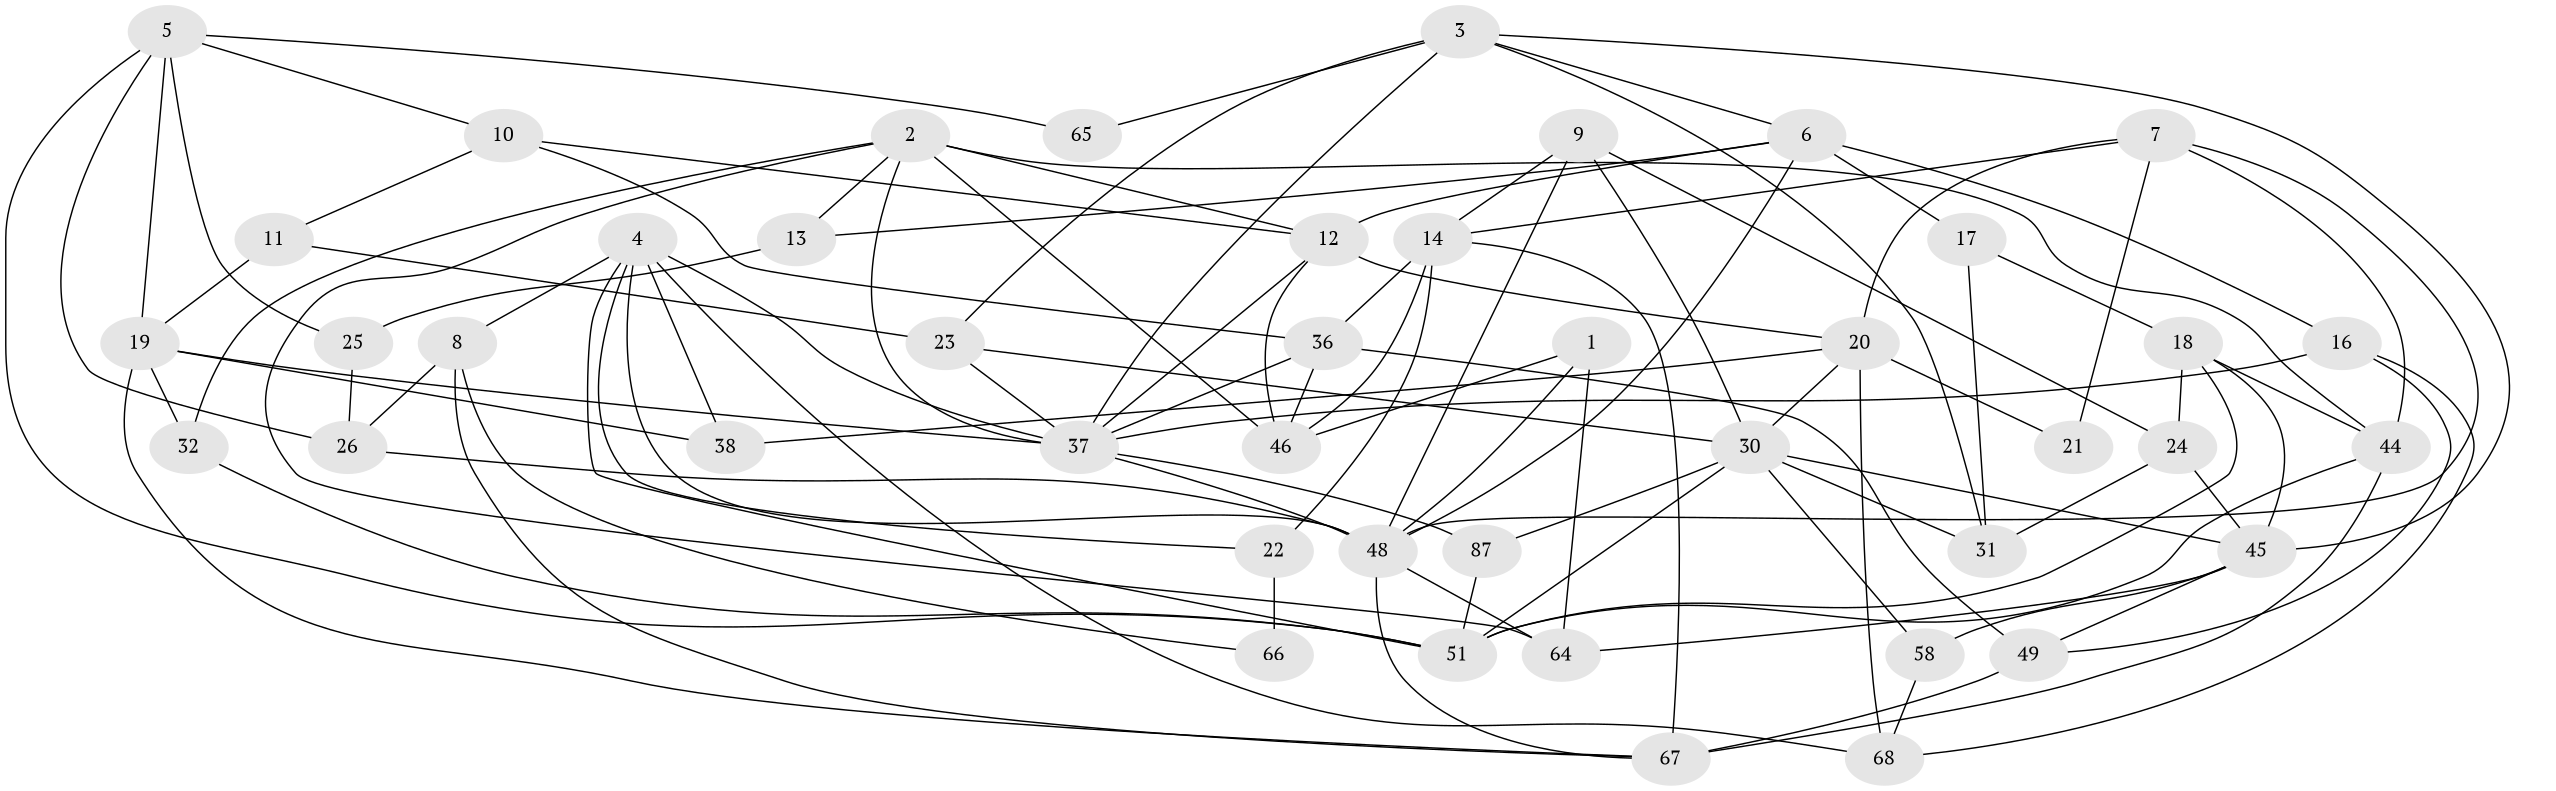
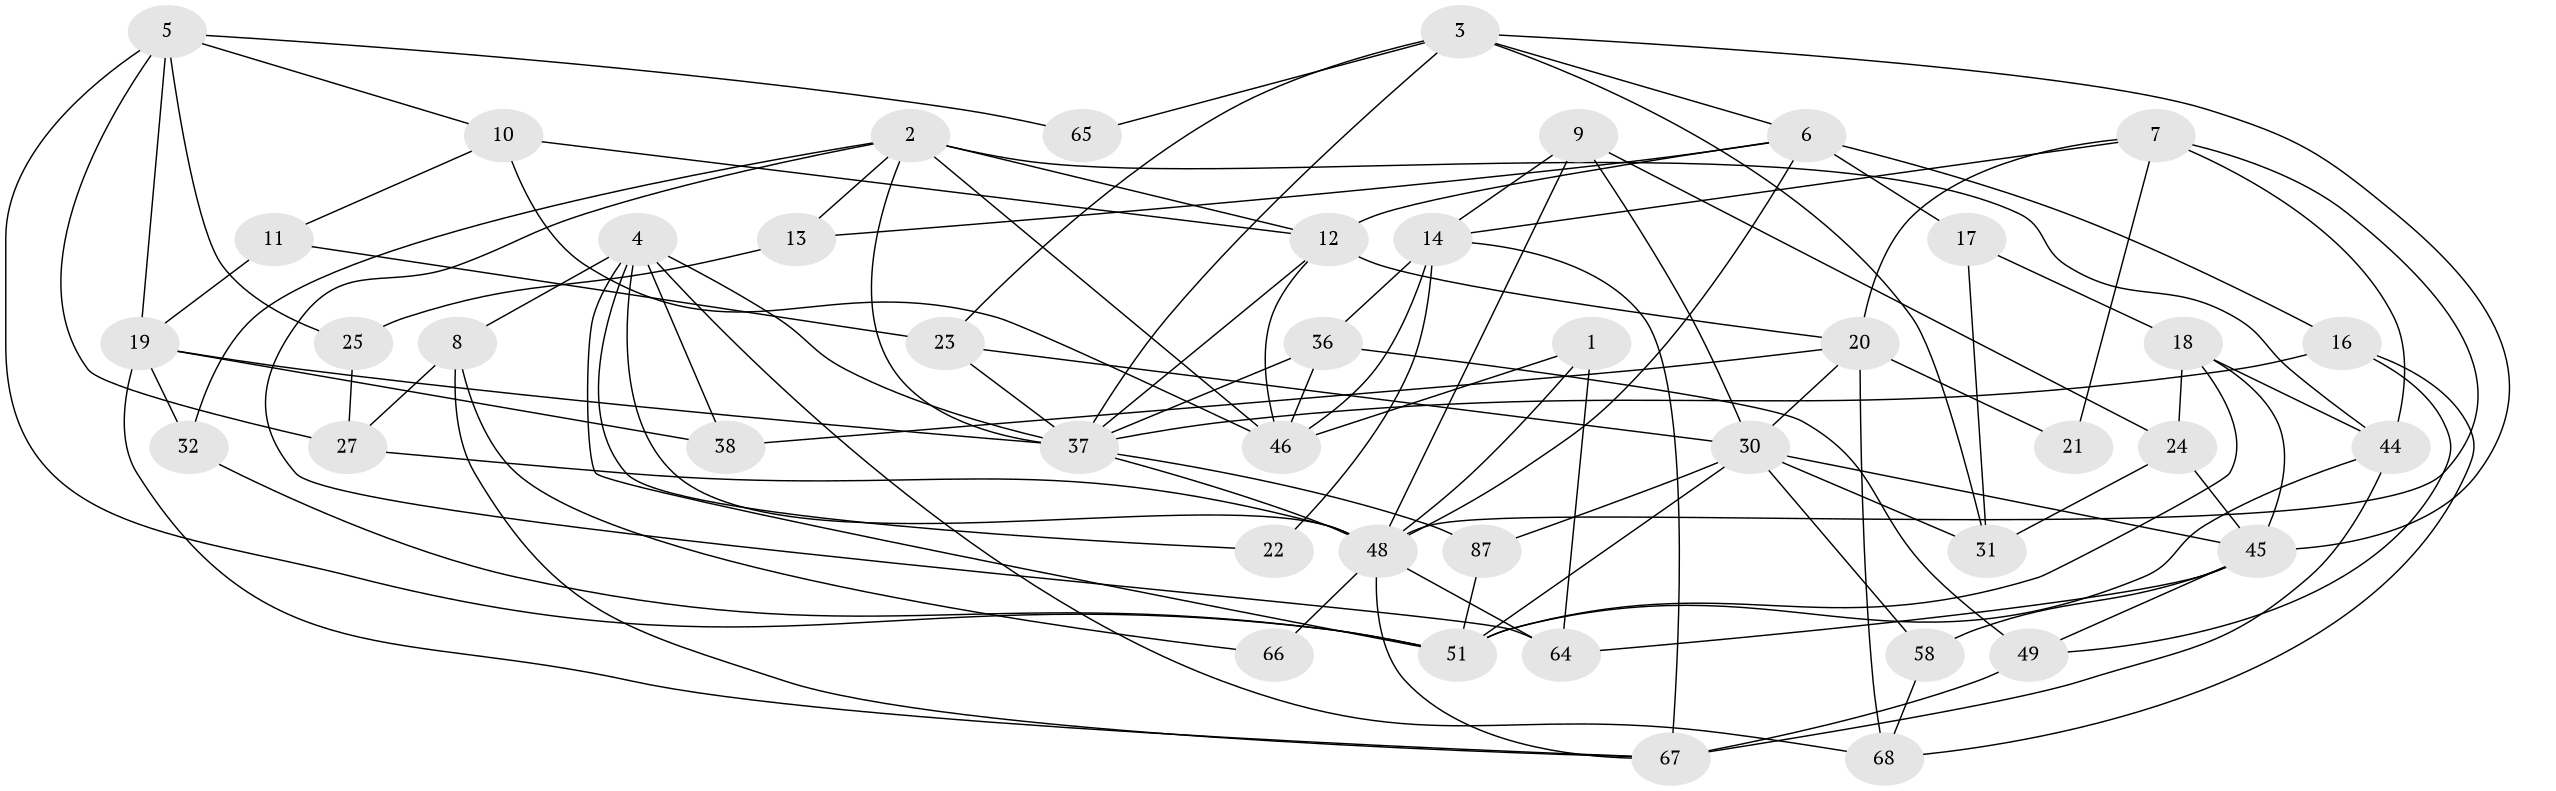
edge "10" -- "36": now "10" -- "46"
node "26": label "26" -> "27"
edge "22" -- "66": now "48" -- "66"
